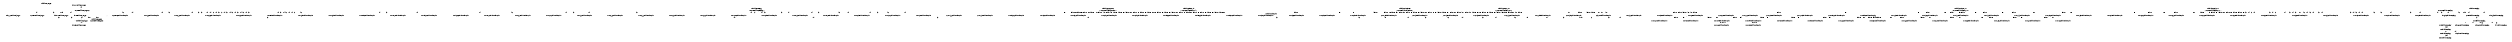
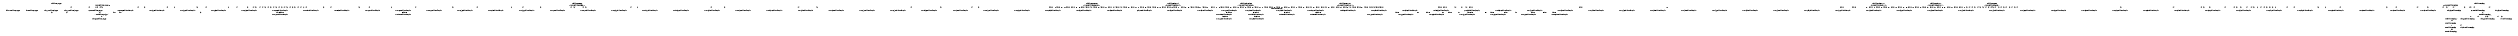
edge "pipe:[7844707]#ServerID_2347d2f455dd" -> "1_fwatchdog#ServerID_2347d2f455dd": reversed
node "10.1.80.1:54731#ServerID_OuterContainerID": removed
